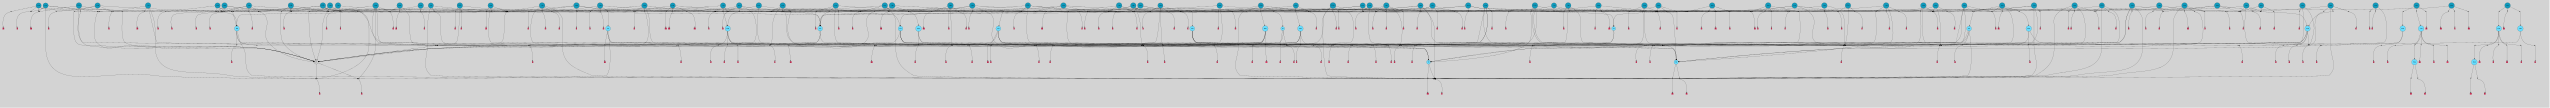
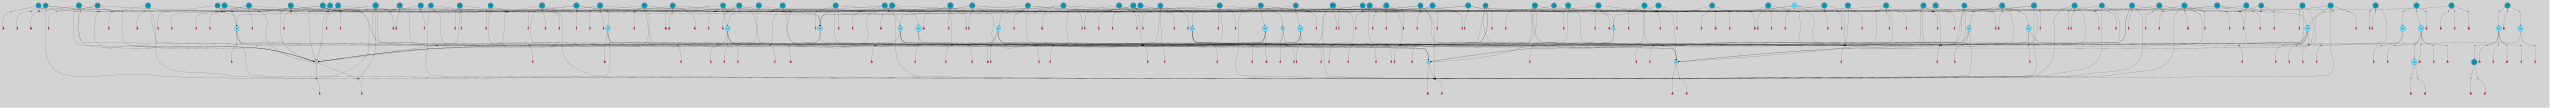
node "T312": fillcolor #1199bb -> #66ddff
node "T320": fillcolor #66ddff -> #1199bb
